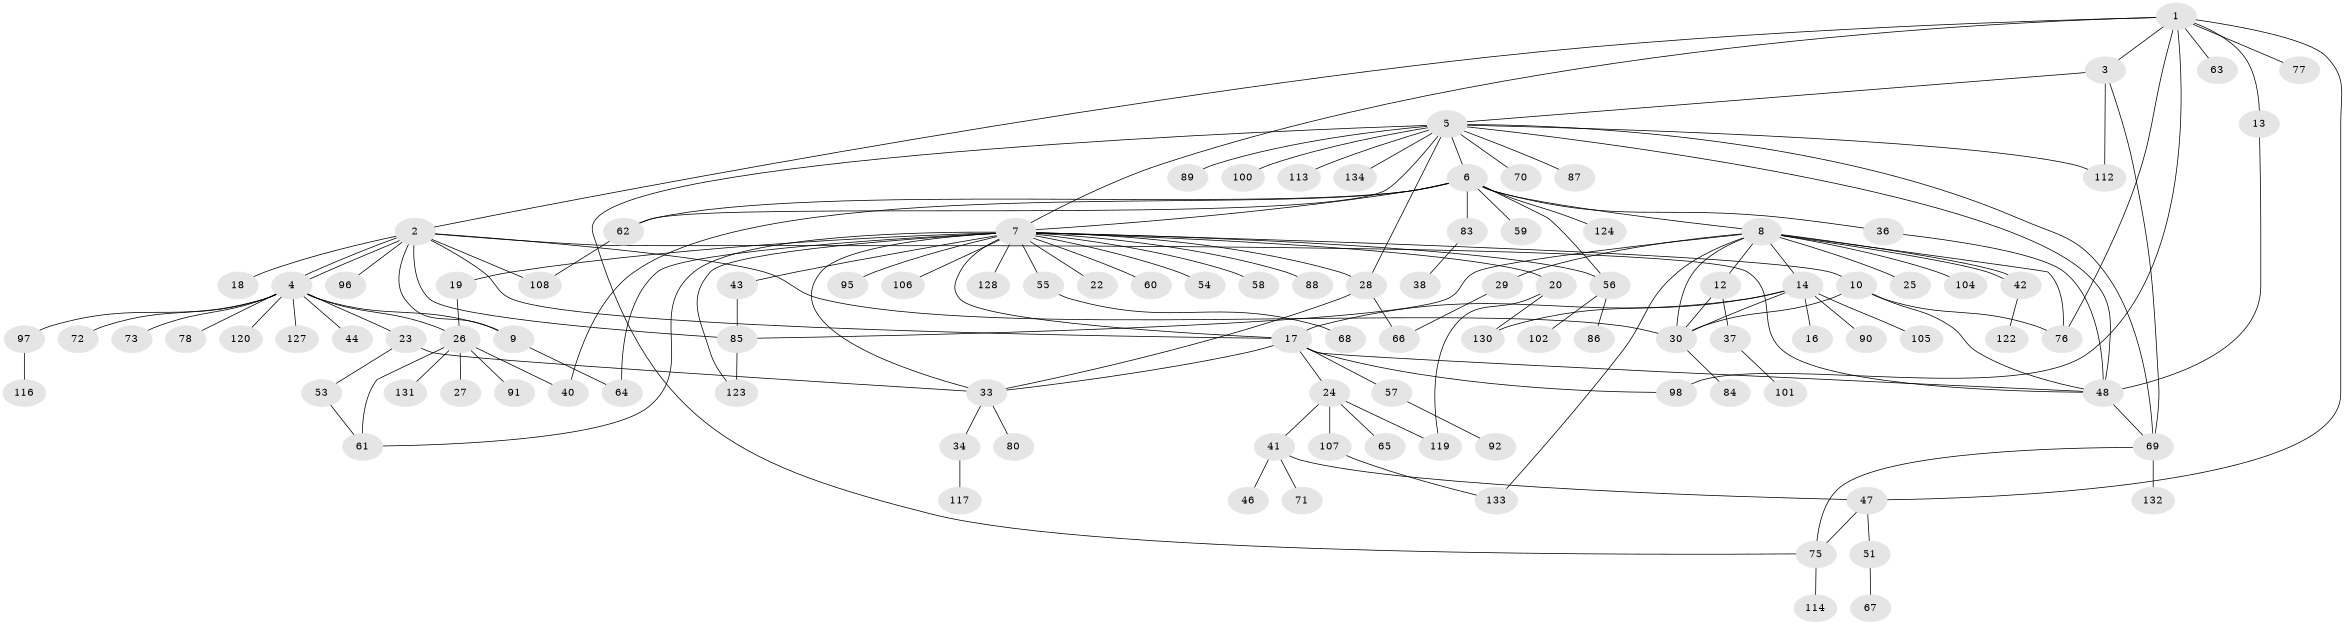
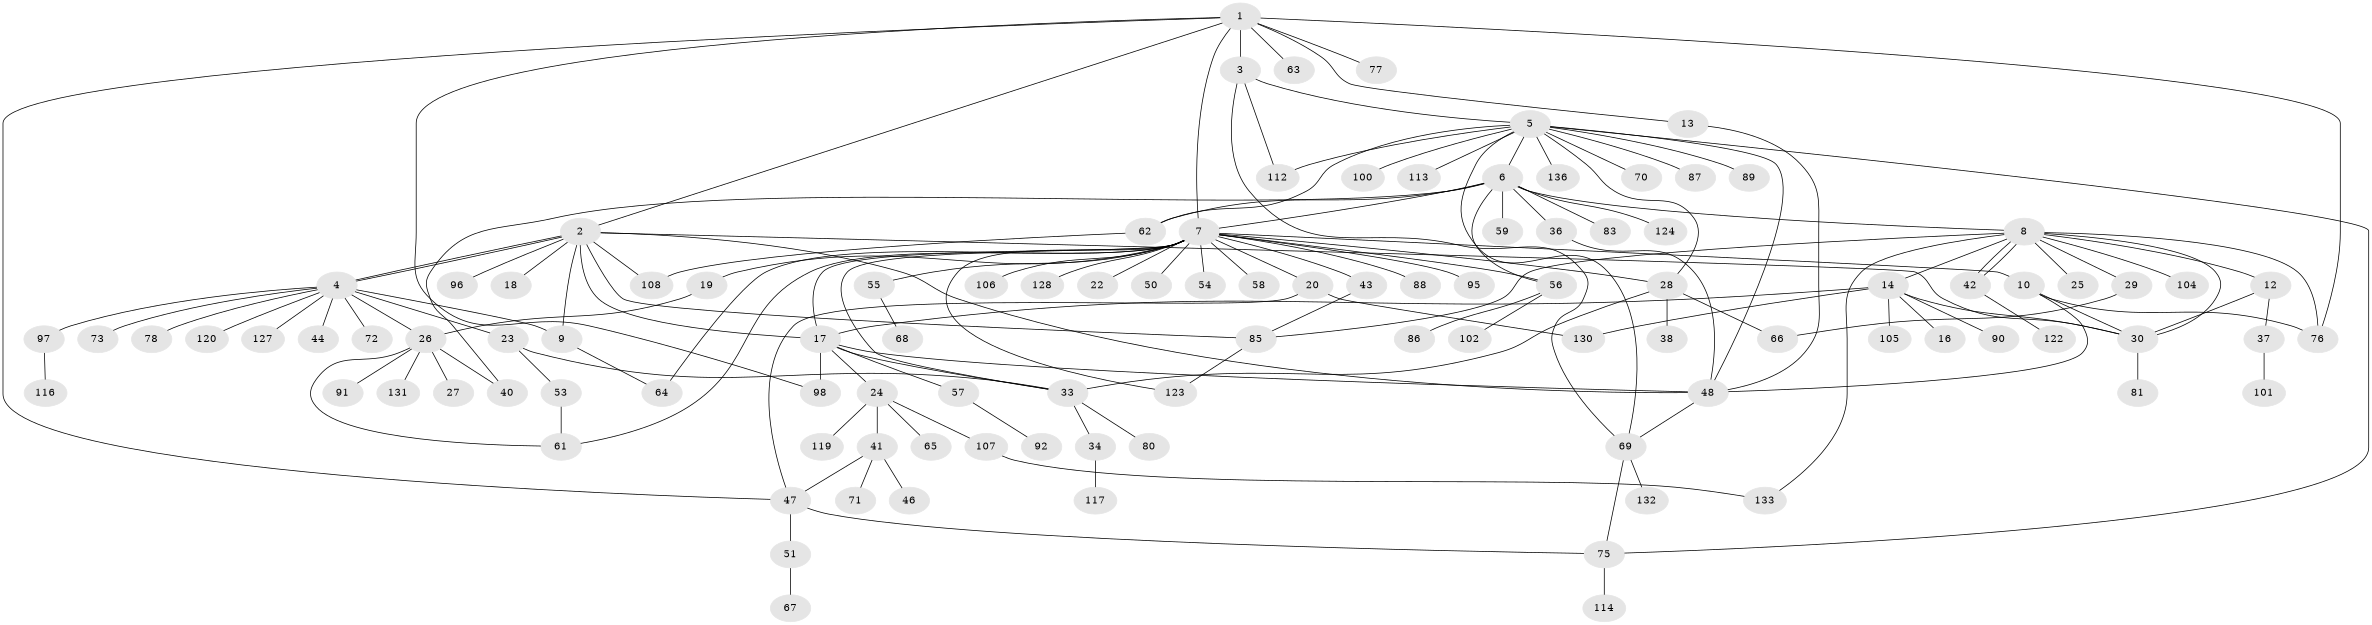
node "134": label "134" -> "136"
edge "83" -- "38": now "28" -- "38"
node "60": label "60" -> "50"
edge "20" -- "119": now "20" -- "47"
node "84": label "84" -> "81"
